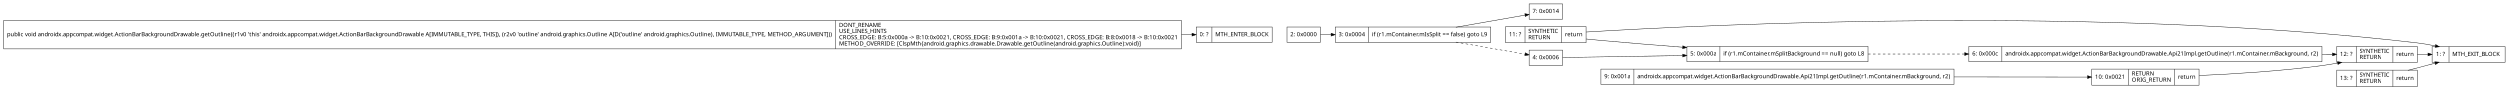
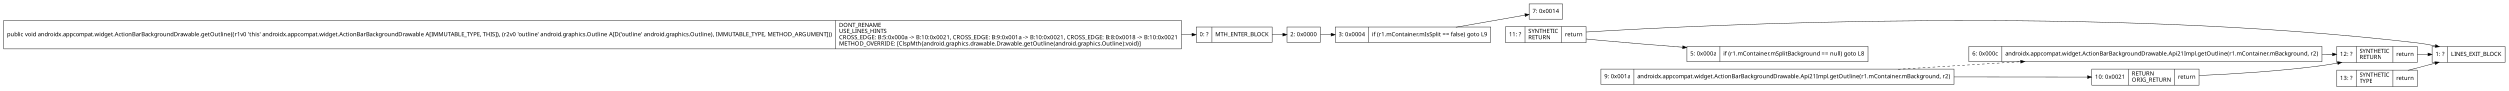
edge "0: ?" -> "2: 0x0000": added
edge "5: 0x000a" -> "6: 0x000c": now "9: 0x001a" -> "6: 0x000c"
node "1: ?": text "MTH_EXIT_BLOCK" -> "LINES_EXIT_BLOCK"
node "4: 0x0006": removed
node "13: ?": text "RETURN" -> "TYPE"
